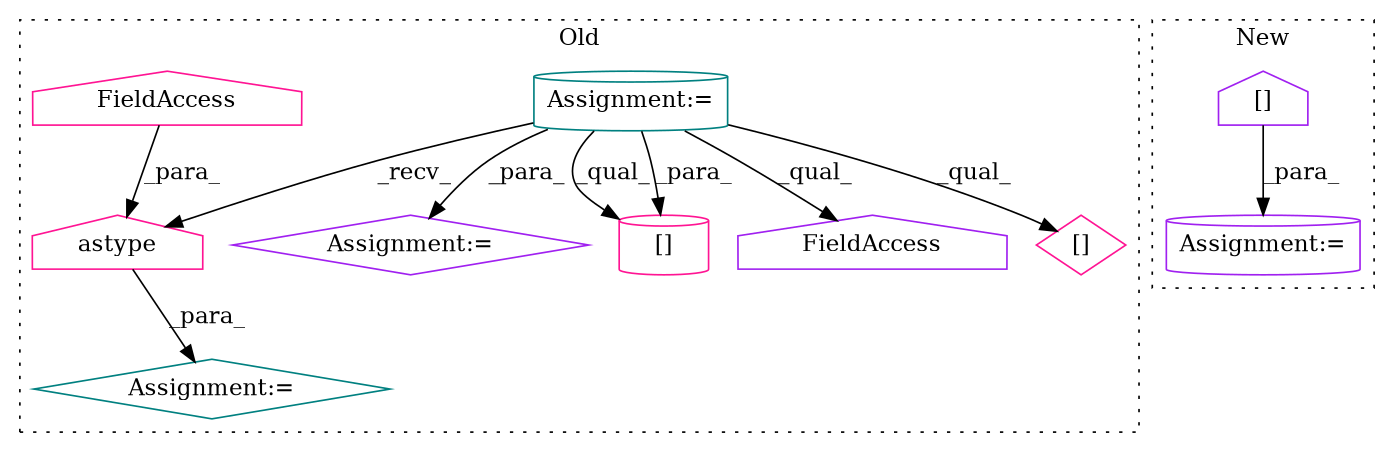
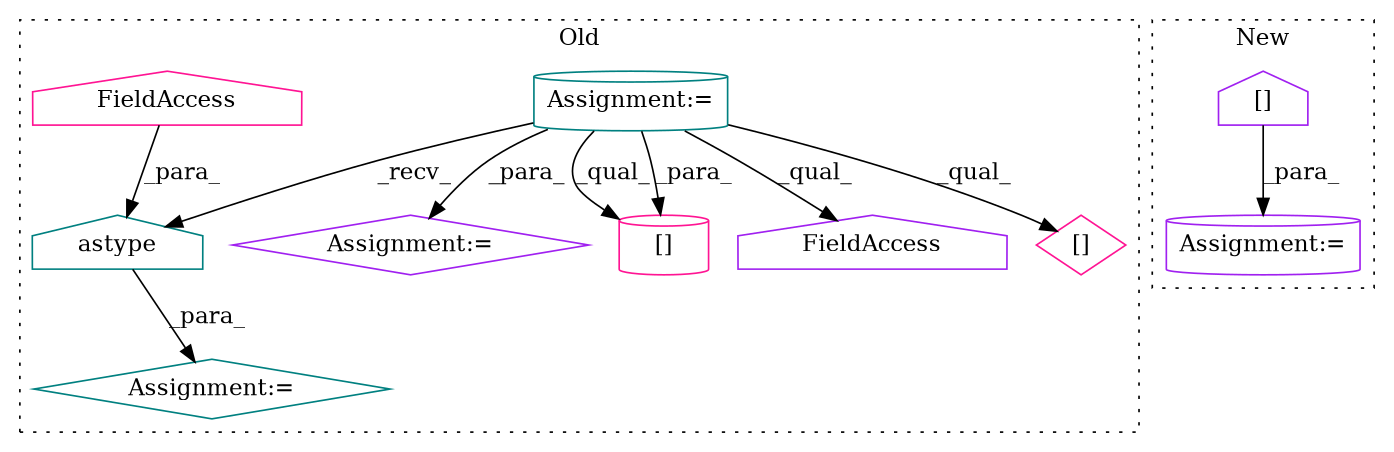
node "astype": color deeppink -> teal
